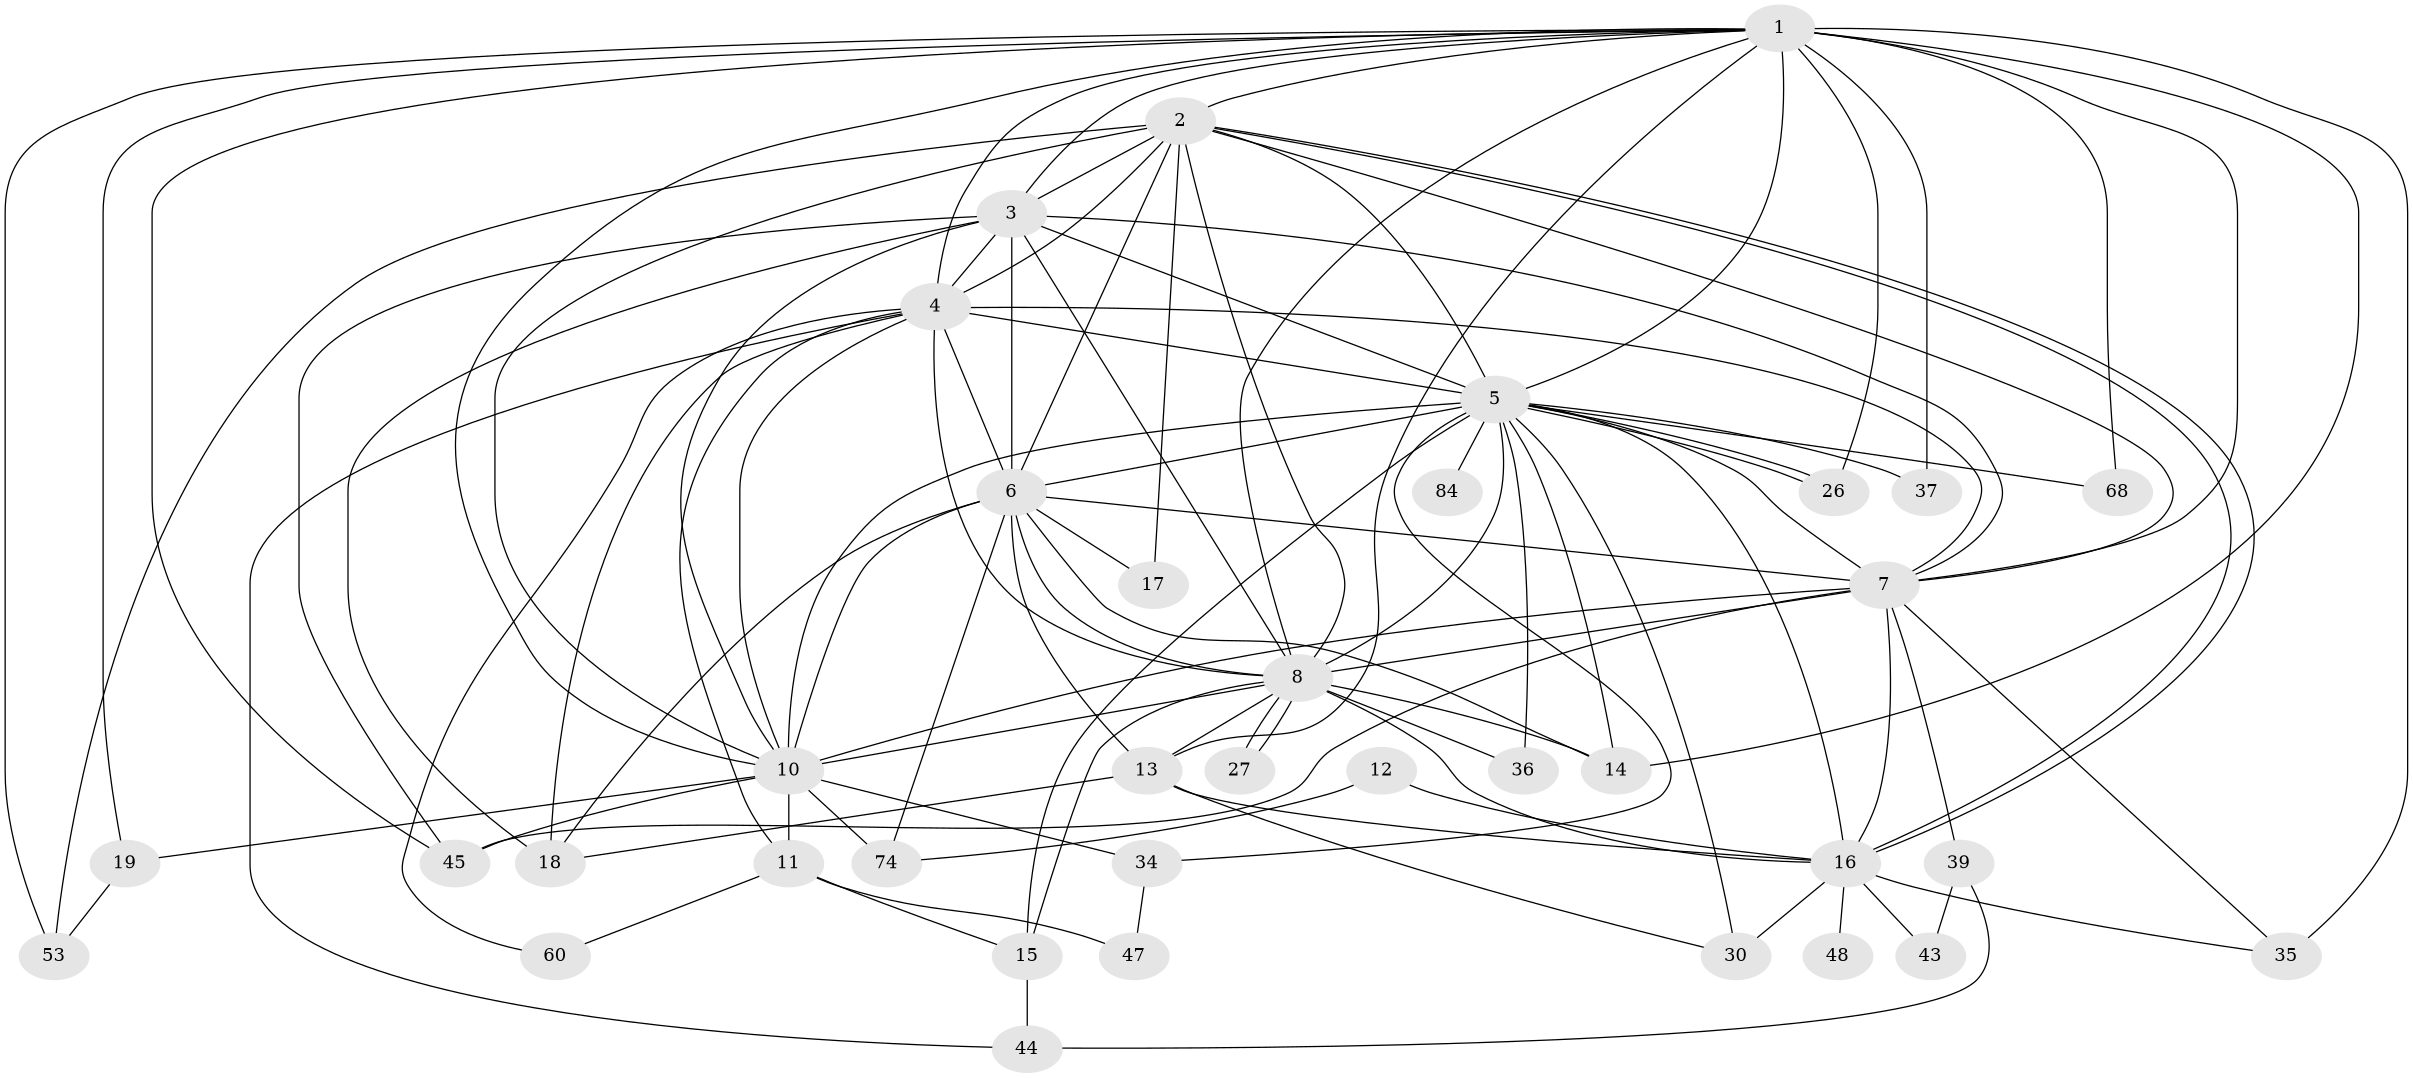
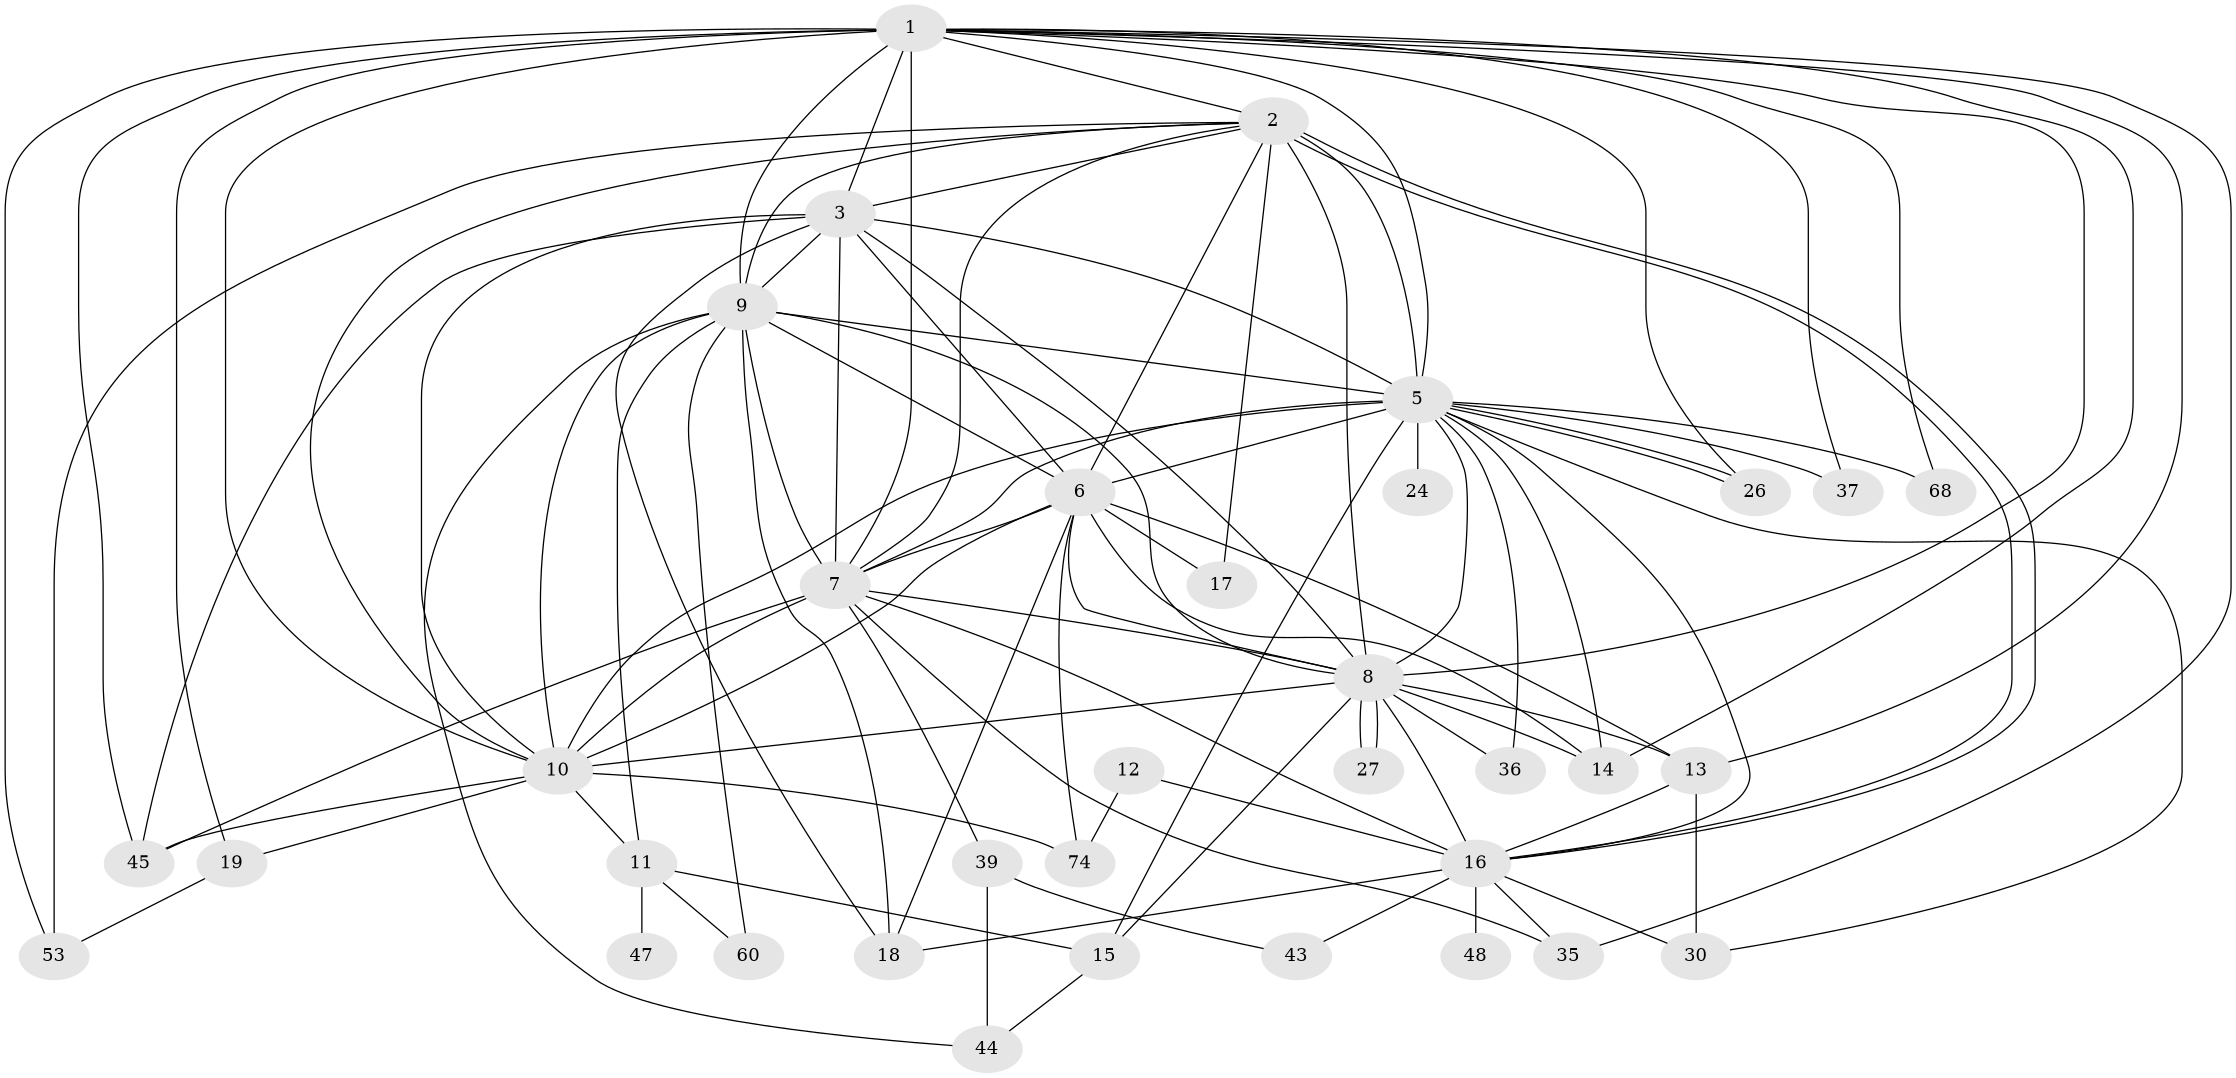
node "4": label "4" -> "9"
node "84": label "84" -> "24"
edge "13" -- "18": now "16" -- "18"
node "34": removed
